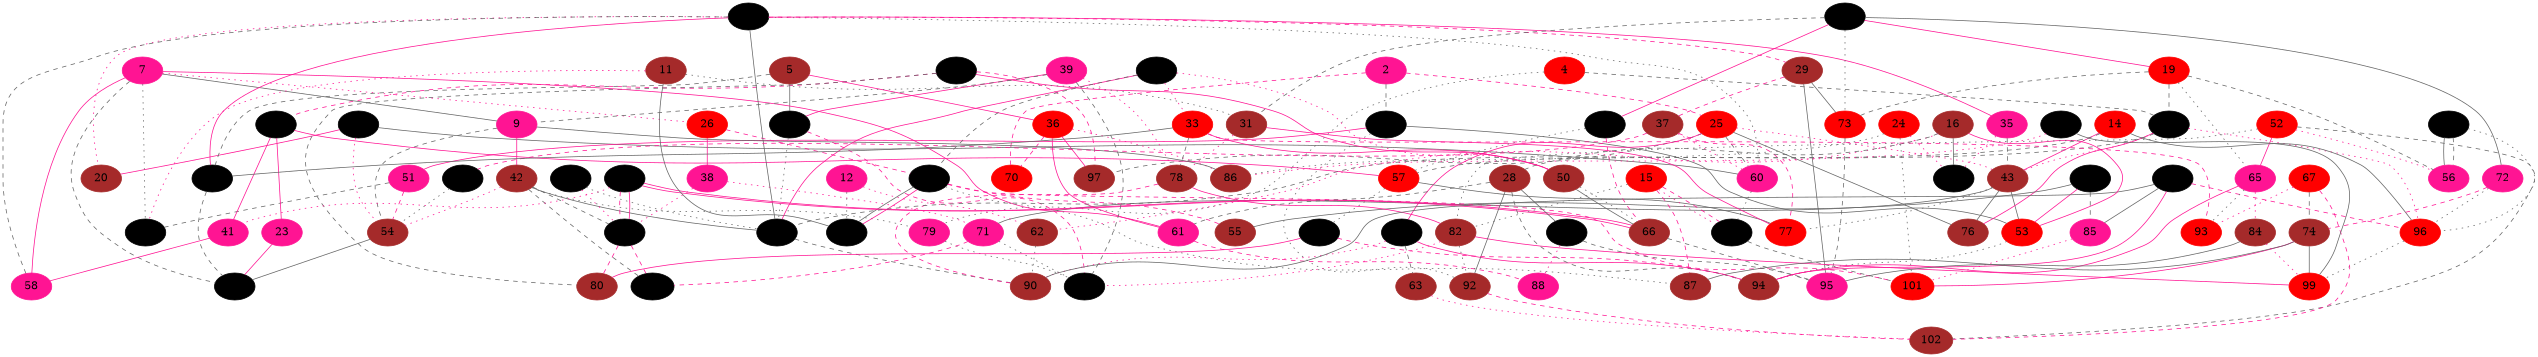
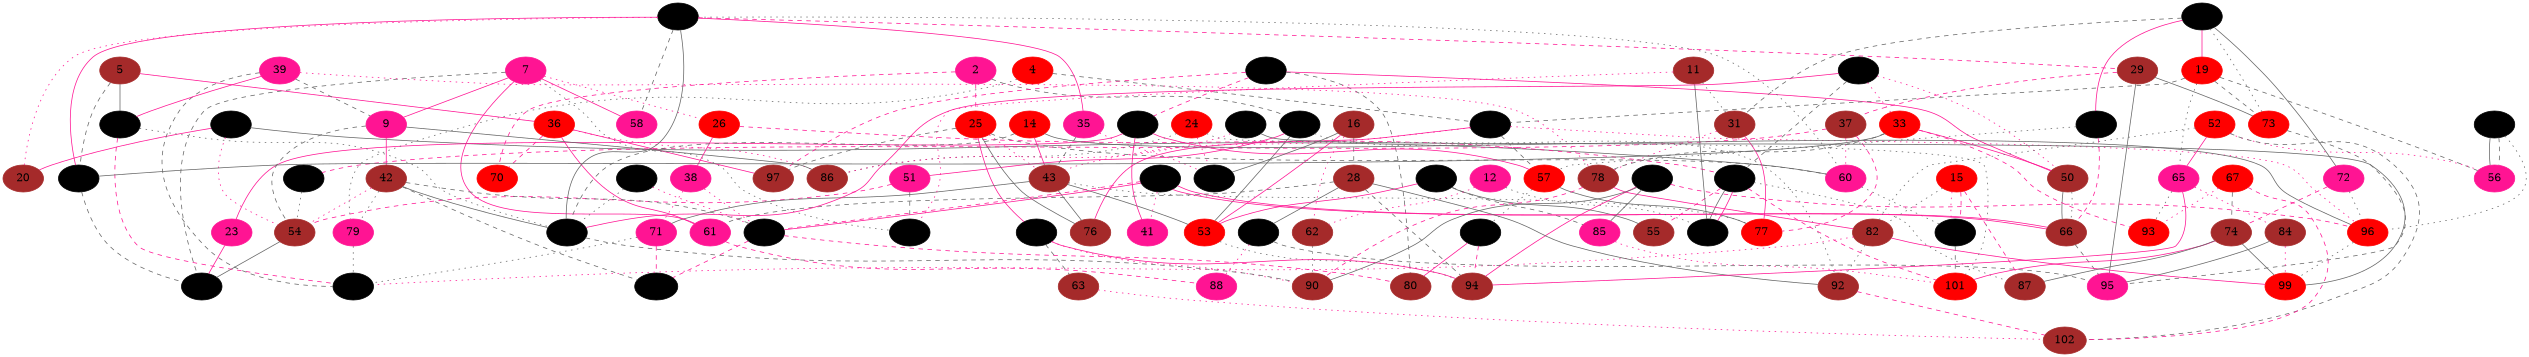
edge "7" -- "9": color gray40 -> deeppink
edge "41" -- "58": removed
